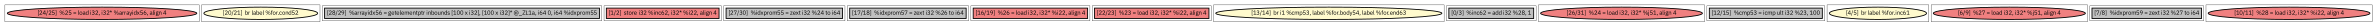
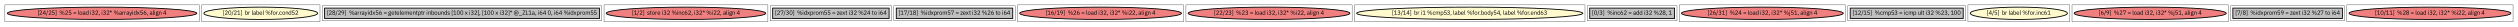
node "[1/2]  store i32 %inc62, i32* %i22, align 4": shape box -> ellipse
node "[16/19]  %26 = load i32, i32* %i22, align 4": shape box -> ellipse
node "[22/23]  %23 = load i32, i32* %i22, align 4": shape box -> ellipse
